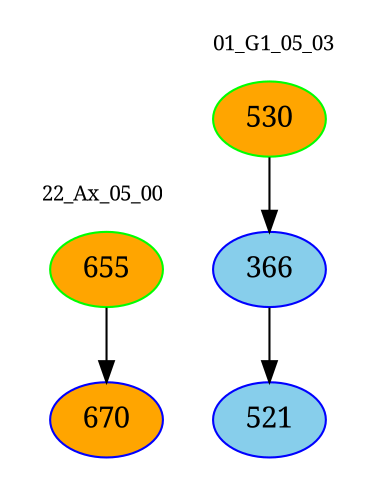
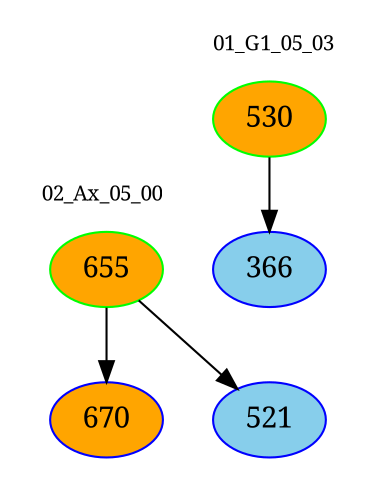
cluster "22_Ax_05_00": label "22_Ax_05_00" -> "02_Ax_05_00"
edge "366" -> "521": now "655" -> "521"
